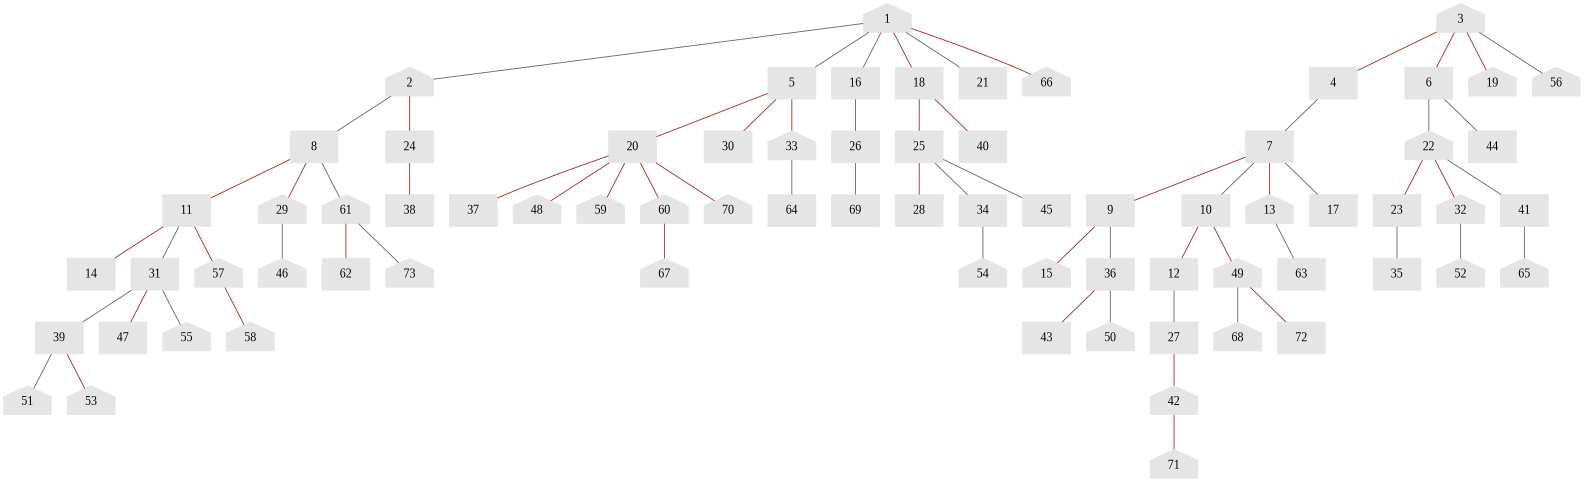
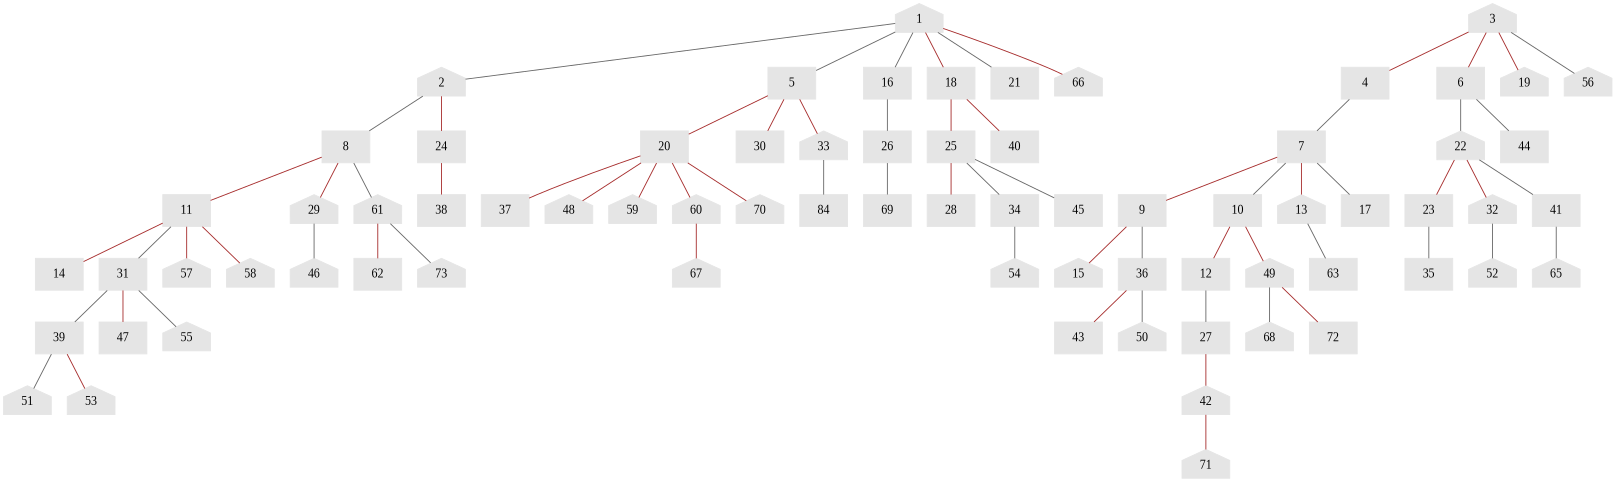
node "64": label "64" -> "84"
edge "57" -- "58": now "11" -- "58"
